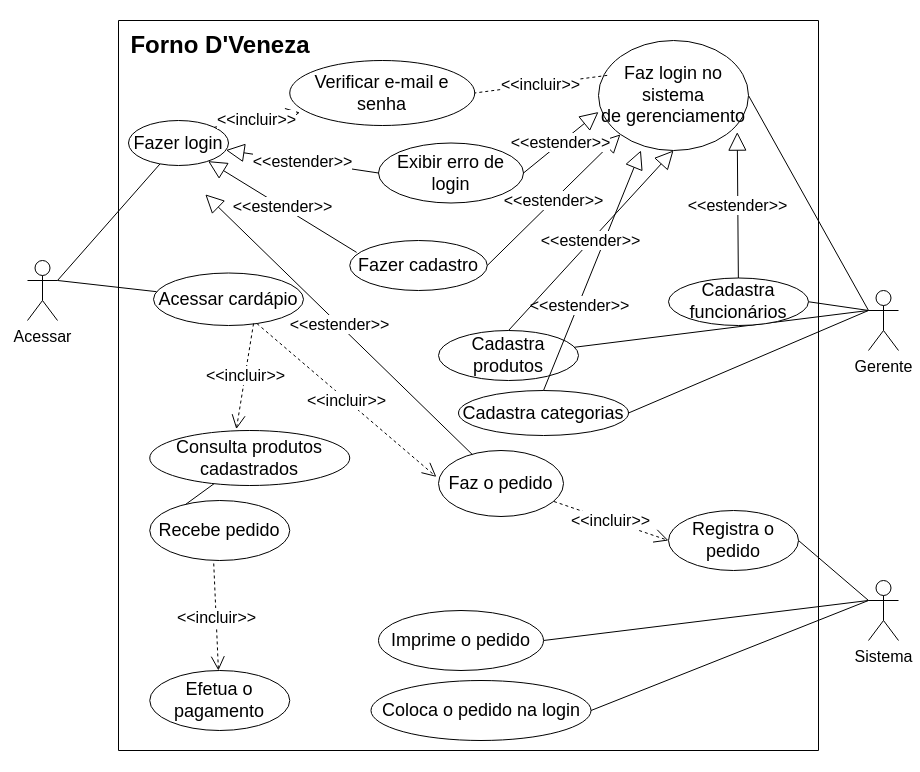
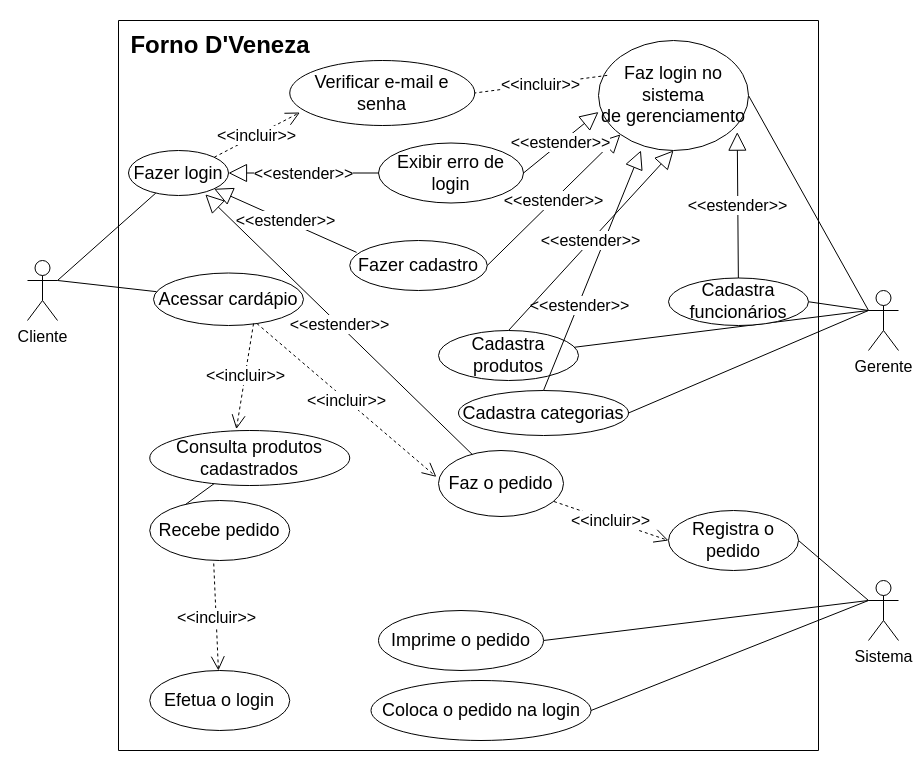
node "Fazer login": moved (179, 143) -> (179, 173)
node "Acessar": label "Acessar" -> "Cliente"
node "Efetua o pagamento": label "Efetua o pagamento" -> "Efetua o login"
